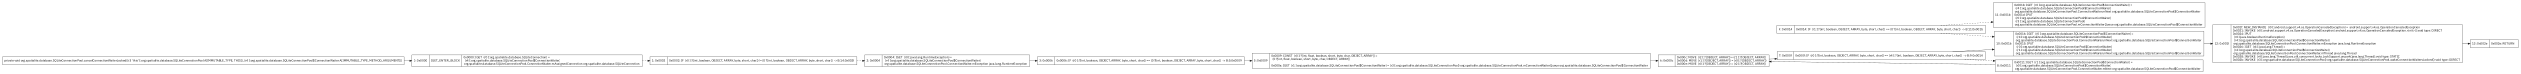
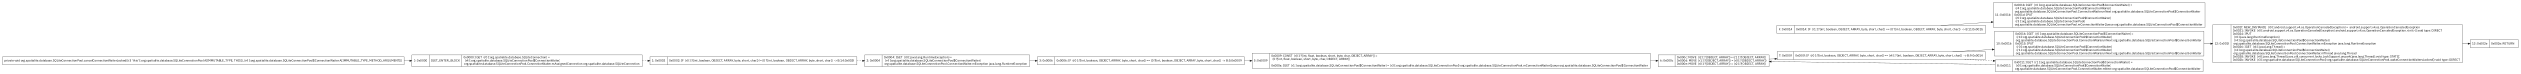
edge "9: 0x0014" -> "11: 0x001b": style dashed -> solid
edge "9: 0x0014" -> "10: 0x0016": removed
node "12: 0x001f": text "(r0 I:java.boolean.RuntimeException)" -> "(r0 I:java.lang.RuntimeException)"
